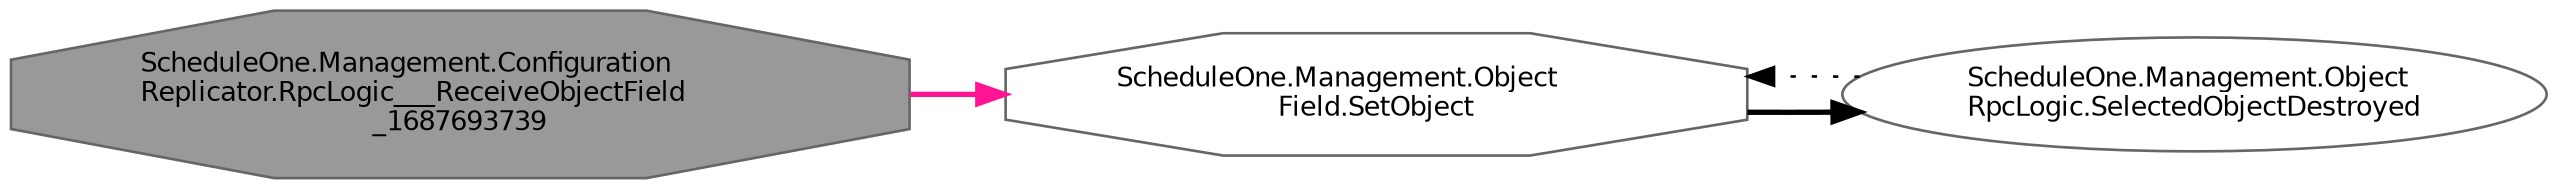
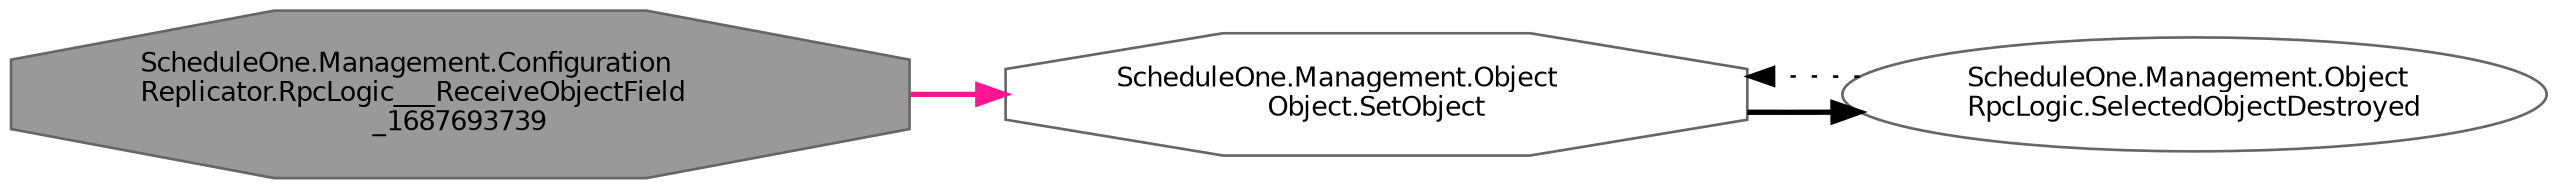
node "ScheduleOne.Management.Object Field.SetObject": label "ScheduleOne.Management.Object Field.SetObject" -> "ScheduleOne.Management.Object Object.SetObject"
